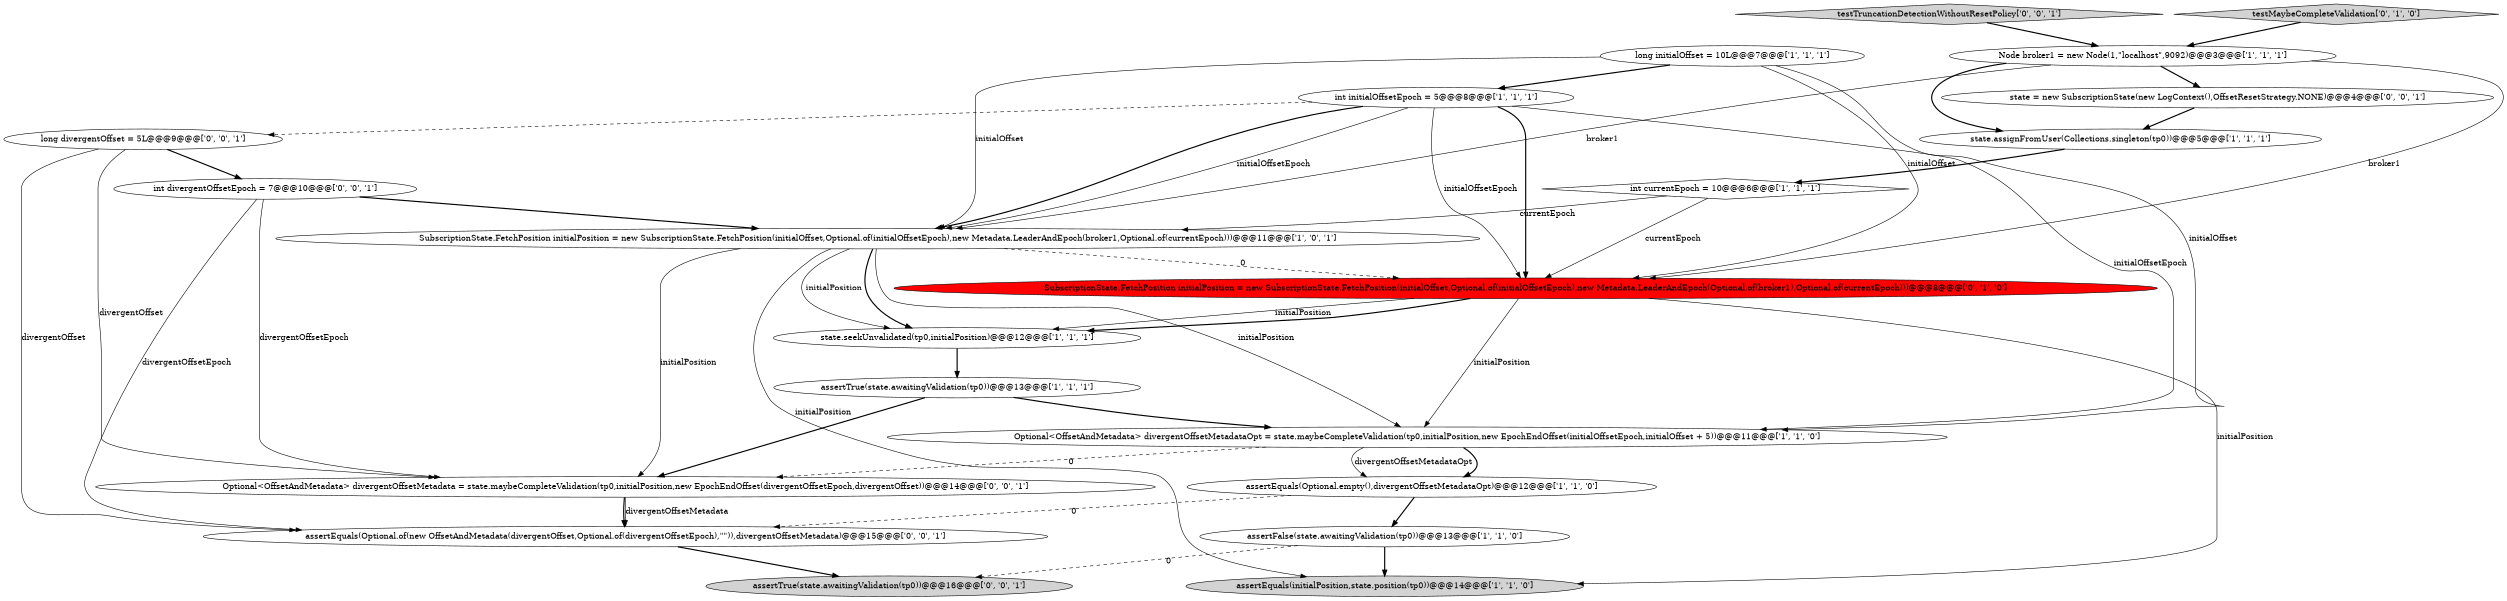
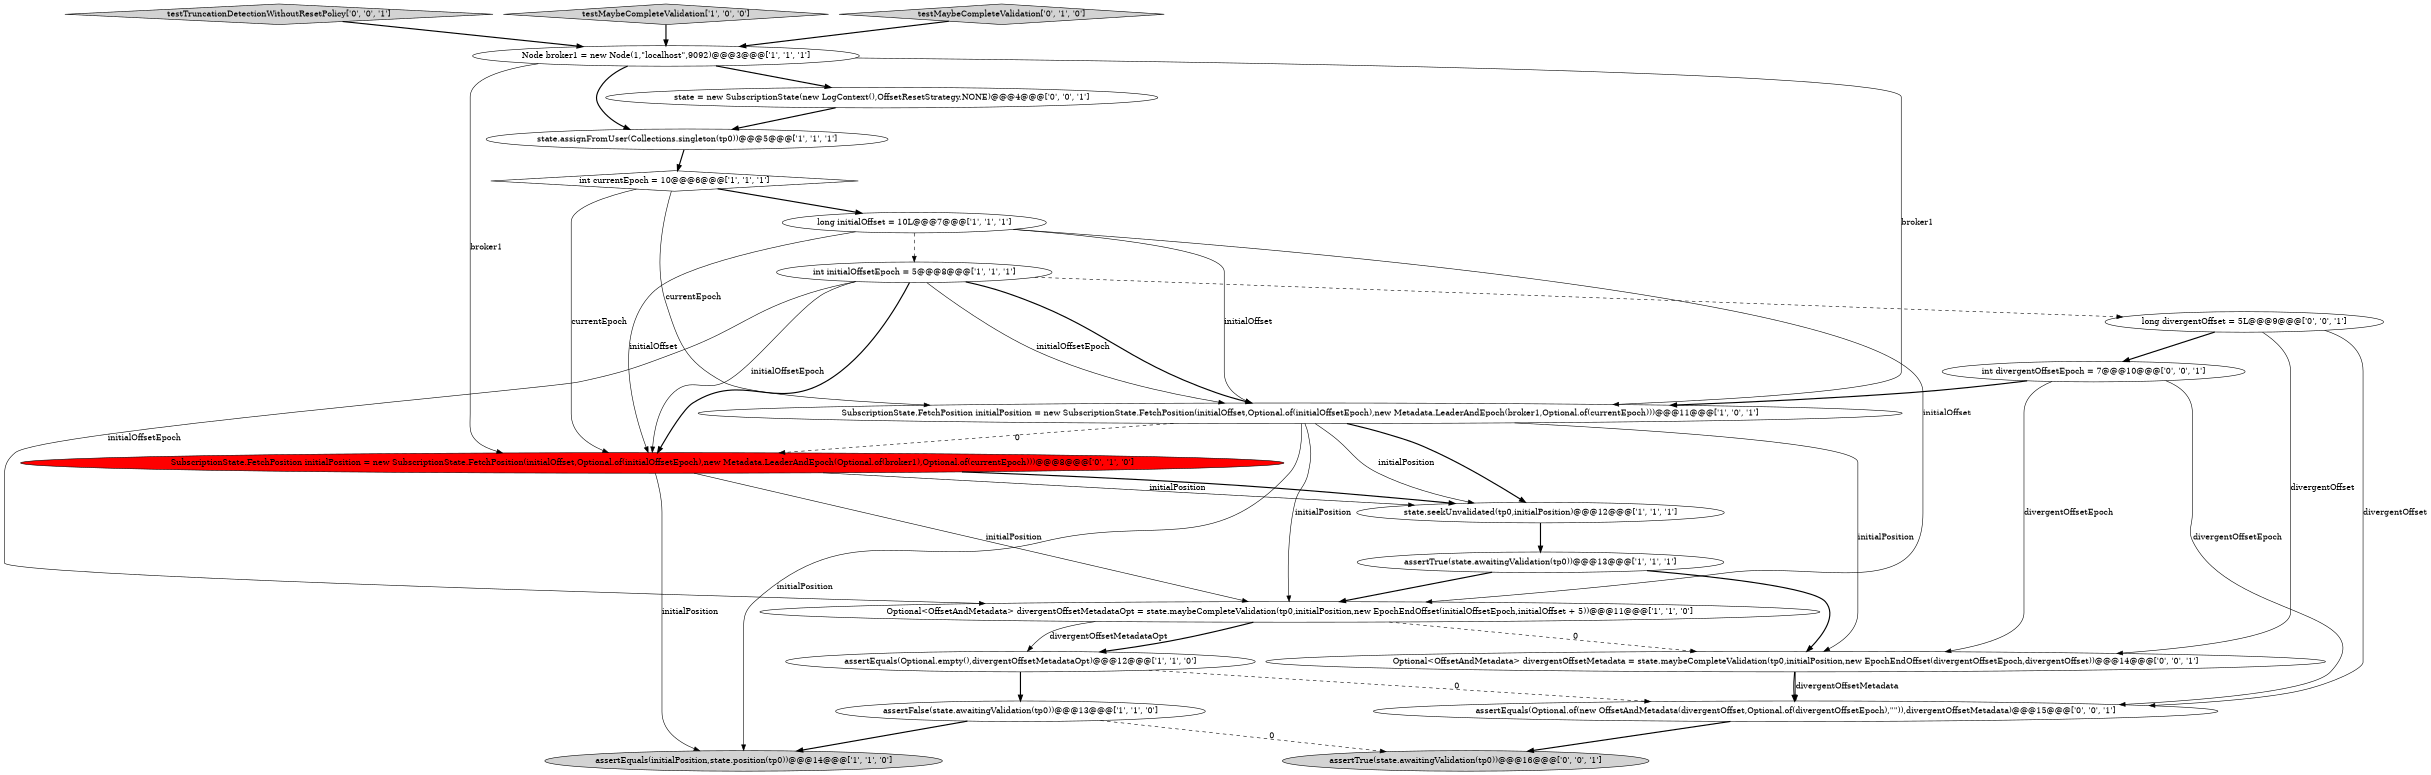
node "testMaybeCompleteValidation['1', '0', '0']": added
edge "long initialOffset = 10L@@@7@@@['1', '1', '1']" -> "int initialOffsetEpoch = 5@@@8@@@['1', '1', '1']": style bold -> dashed
edge "int currentEpoch = 10@@@6@@@['1', '1', '1']" -> "long initialOffset = 10L@@@7@@@['1', '1', '1']": added
